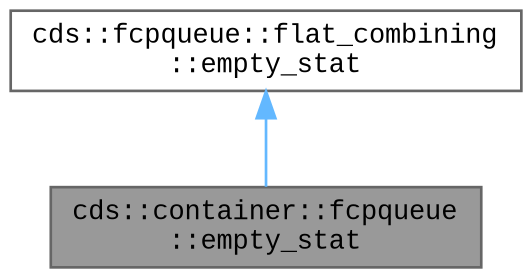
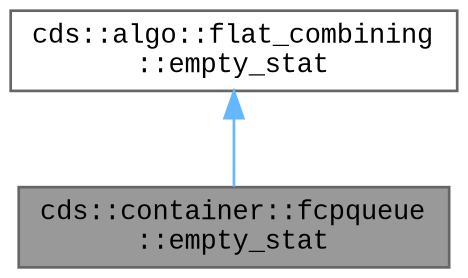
node "cds::fcpqueue::flat_combining ::empty_stat": label "cds::fcpqueue::flat_combining ::empty_stat" -> "cds::algo::flat_combining ::empty_stat"
